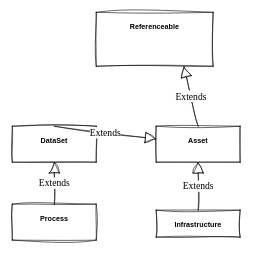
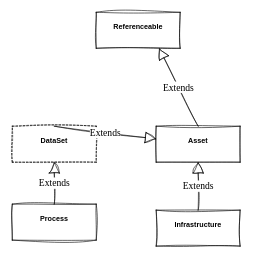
node "Referenceable": size 117x54 -> 84x36
node "DataSet": style solid -> dashed
node "Infrastructure": size 84x27 -> 84x36
